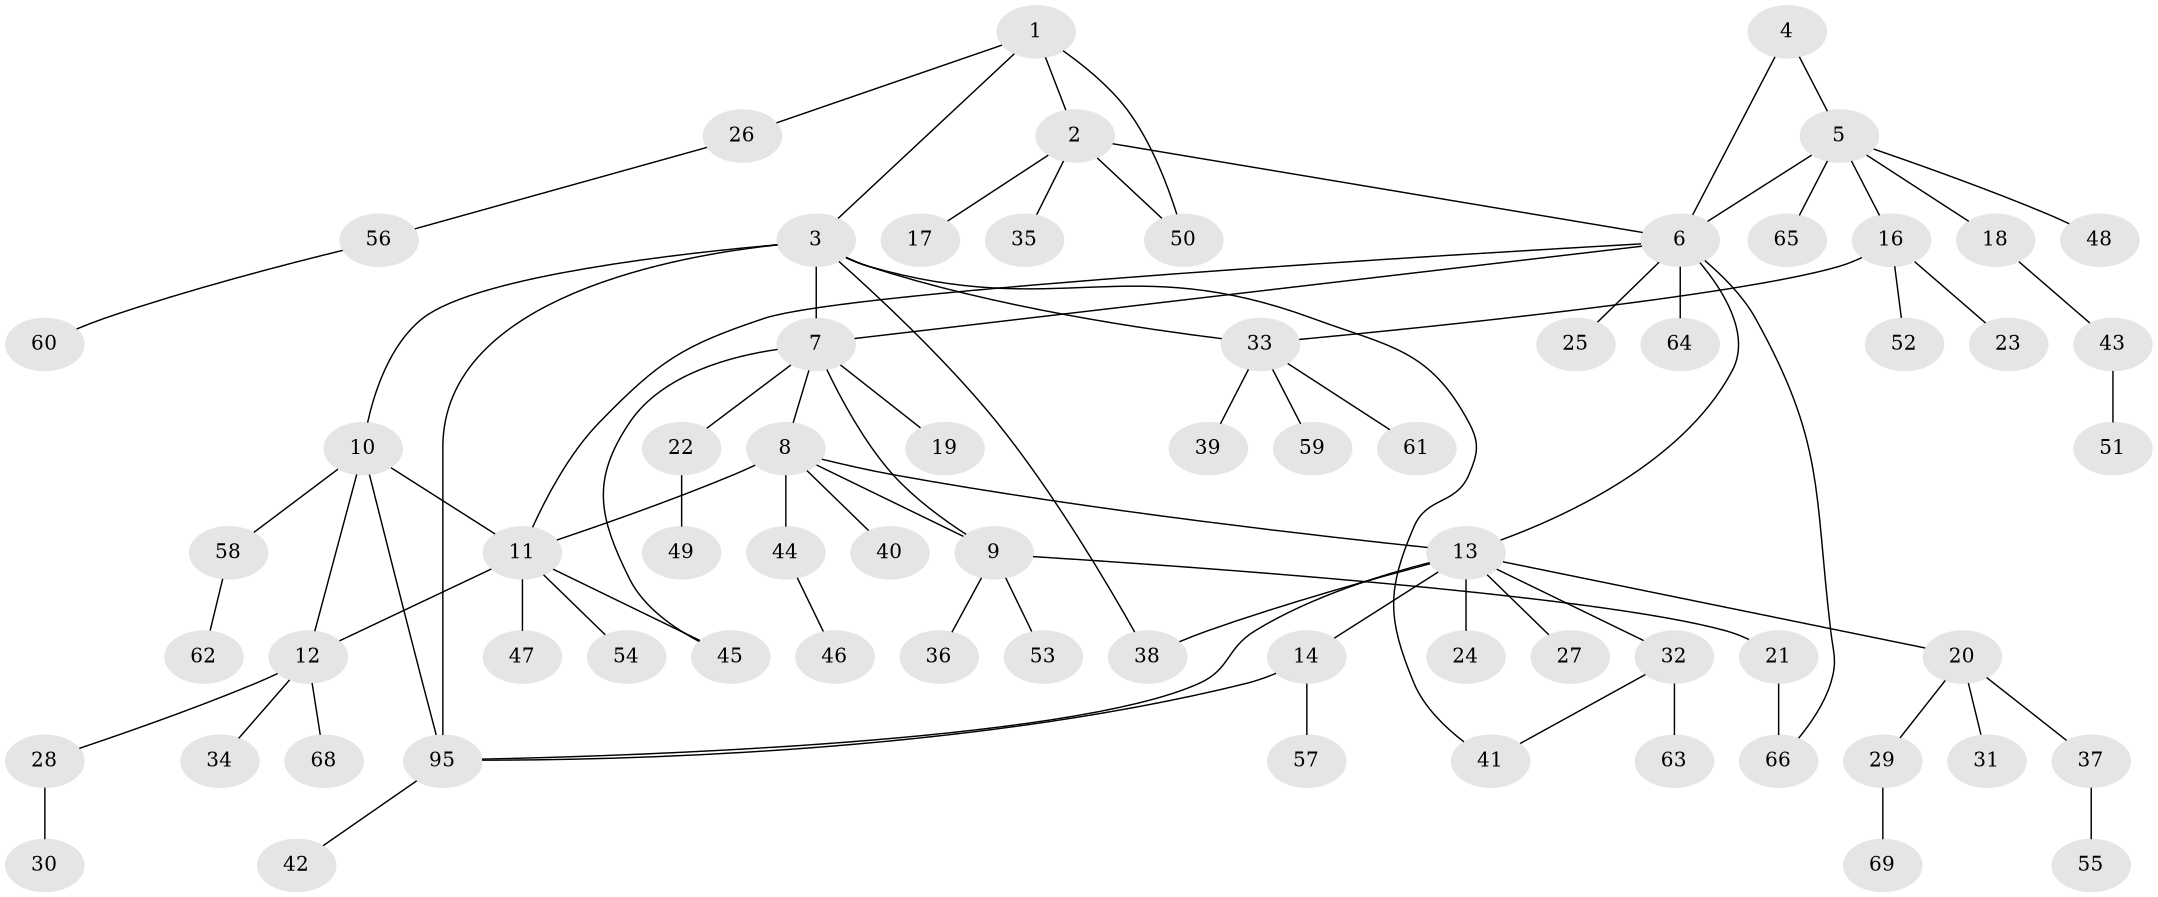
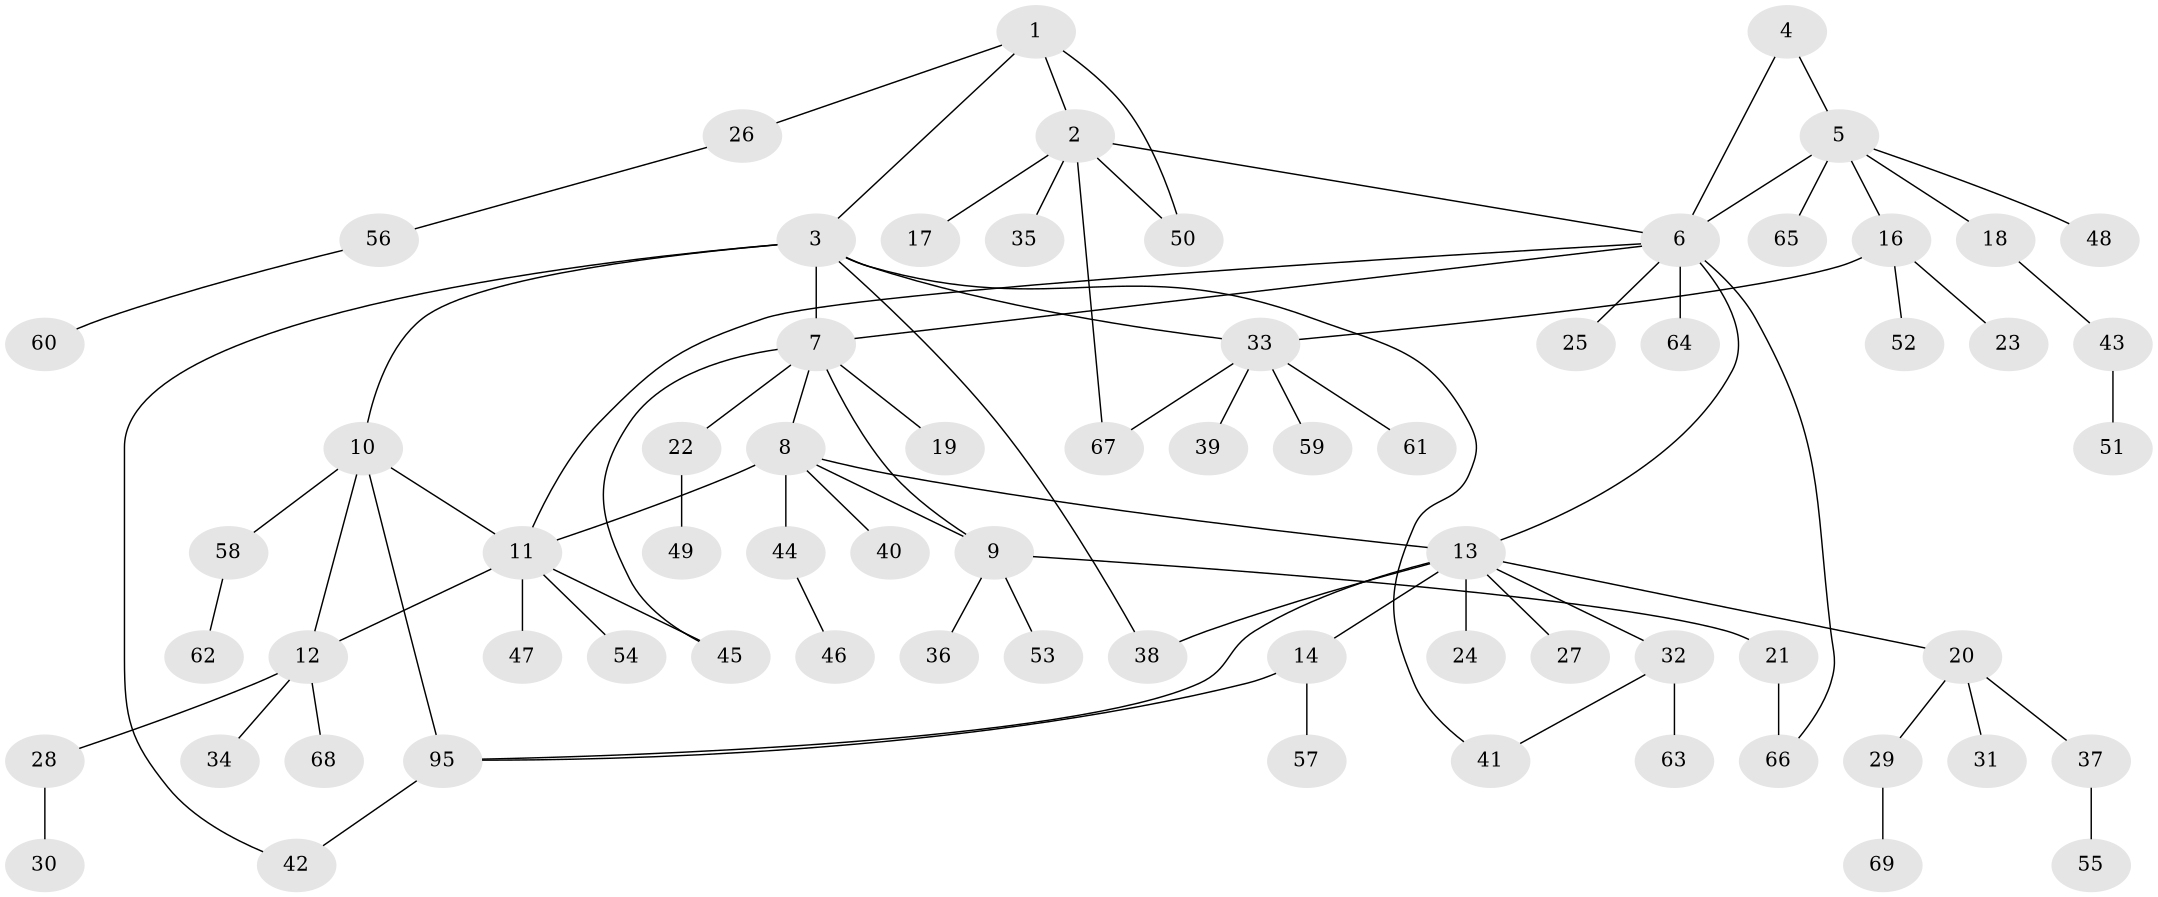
edge "3" -- "95": now "3" -- "42"
node "67": added
